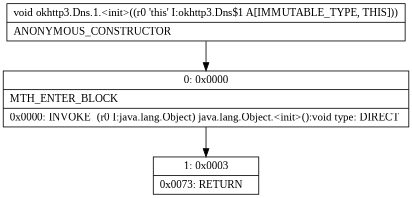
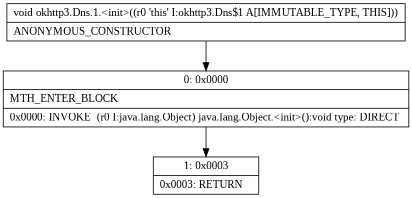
node "1: 0x0003": text "0x0073: RETURN" -> "0x0003: RETURN"
